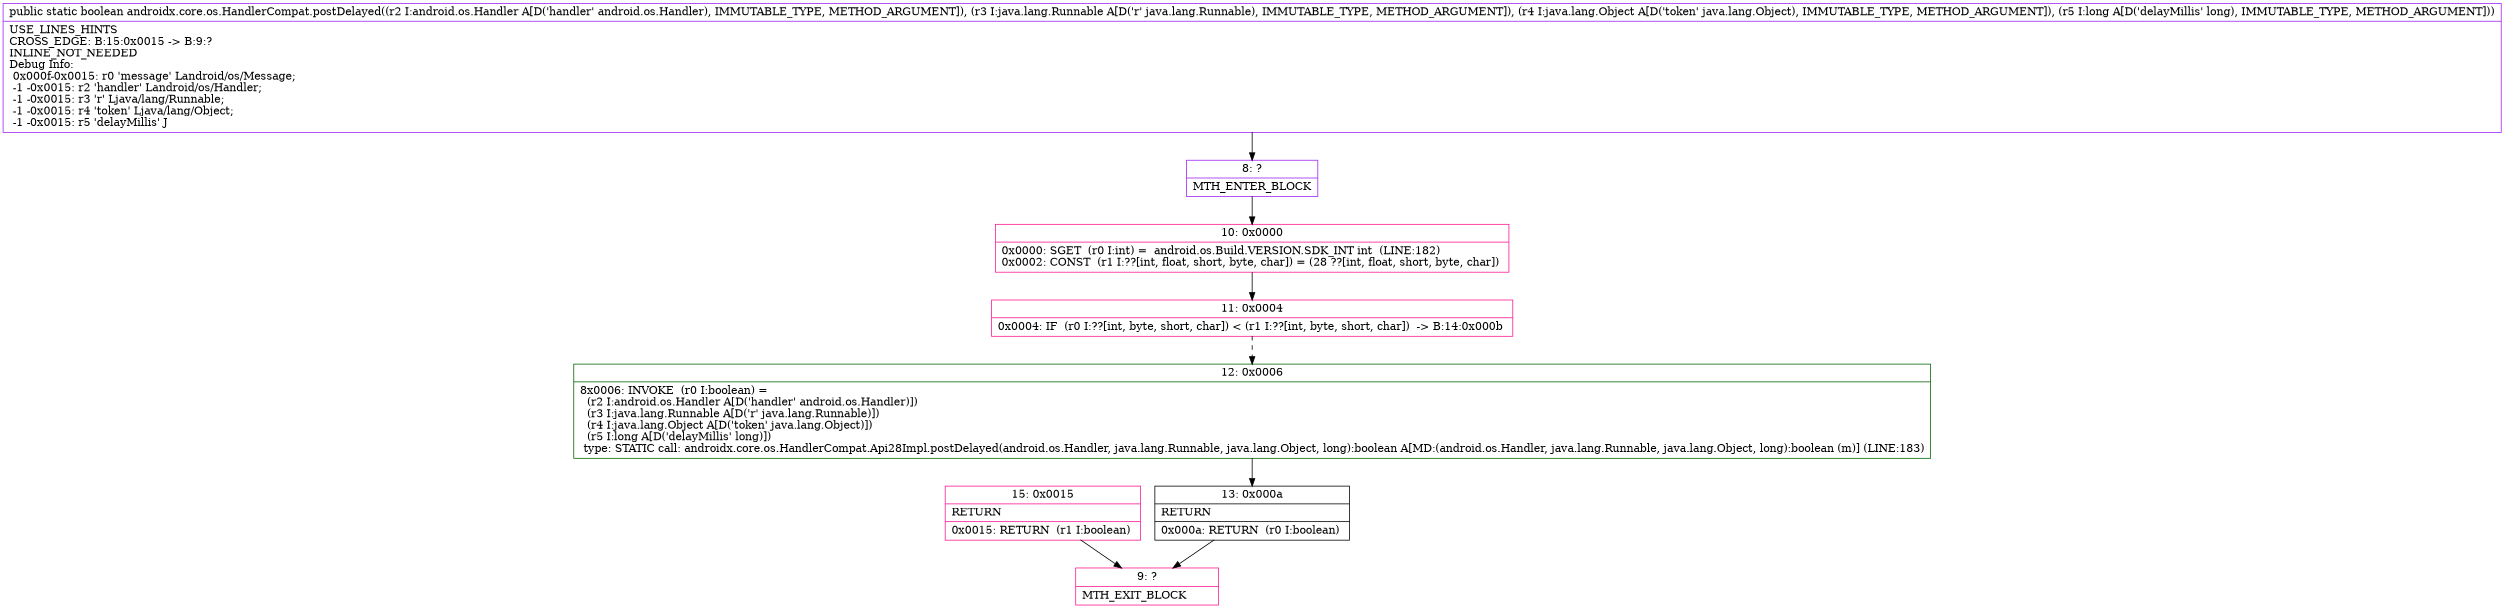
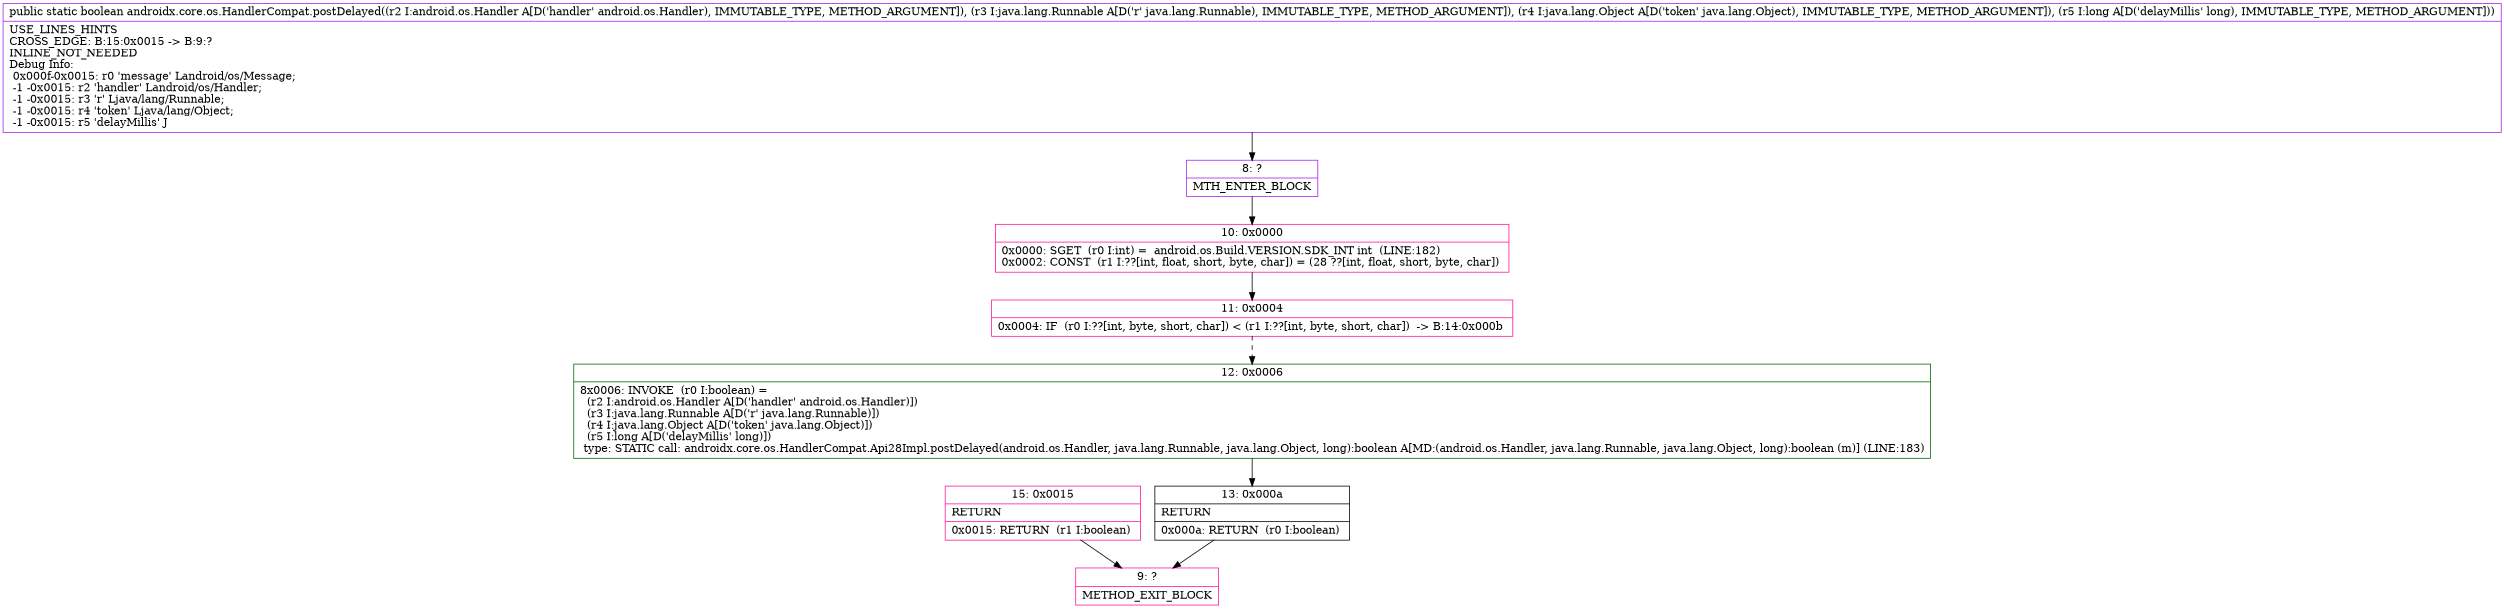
node "9: ?": text "MTH_EXIT_BLOCK" -> "METHOD_EXIT_BLOCK"
